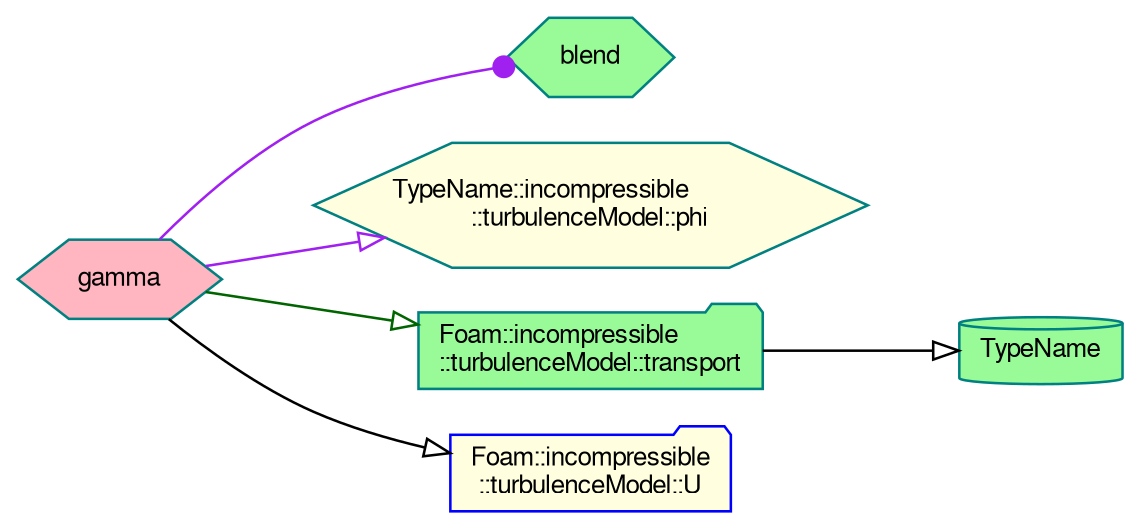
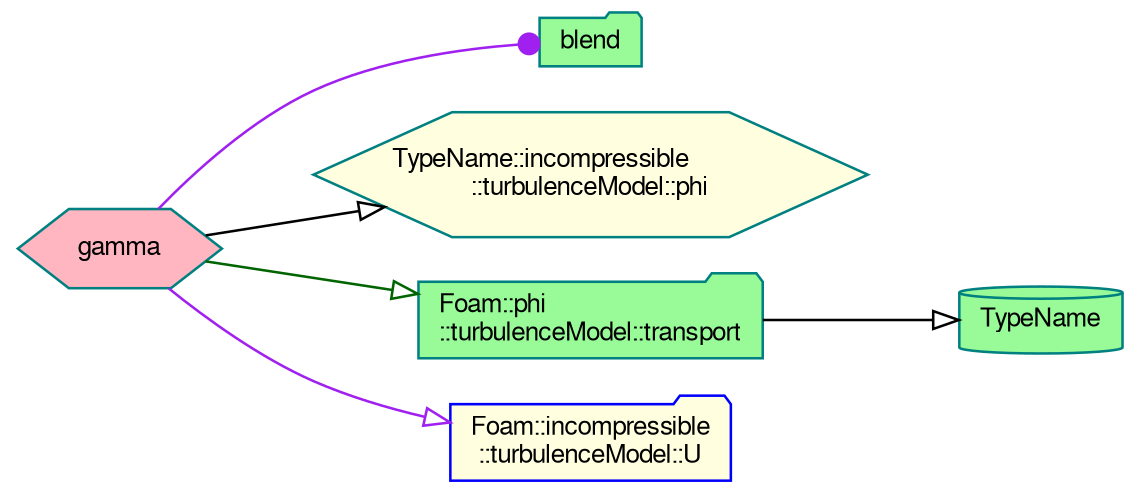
node "blend": shape hexagon -> folder
edge "gamma" -> "TypeName::incompressible ::turbulenceModel::phi": color purple -> black
node "Foam::incompressible ::turbulenceModel::transport": label "Foam::incompressible ::turbulenceModel::transport" -> "Foam::phi ::turbulenceModel::transport"
edge "gamma" -> "Foam::incompressible ::turbulenceModel::U": color black -> purple
